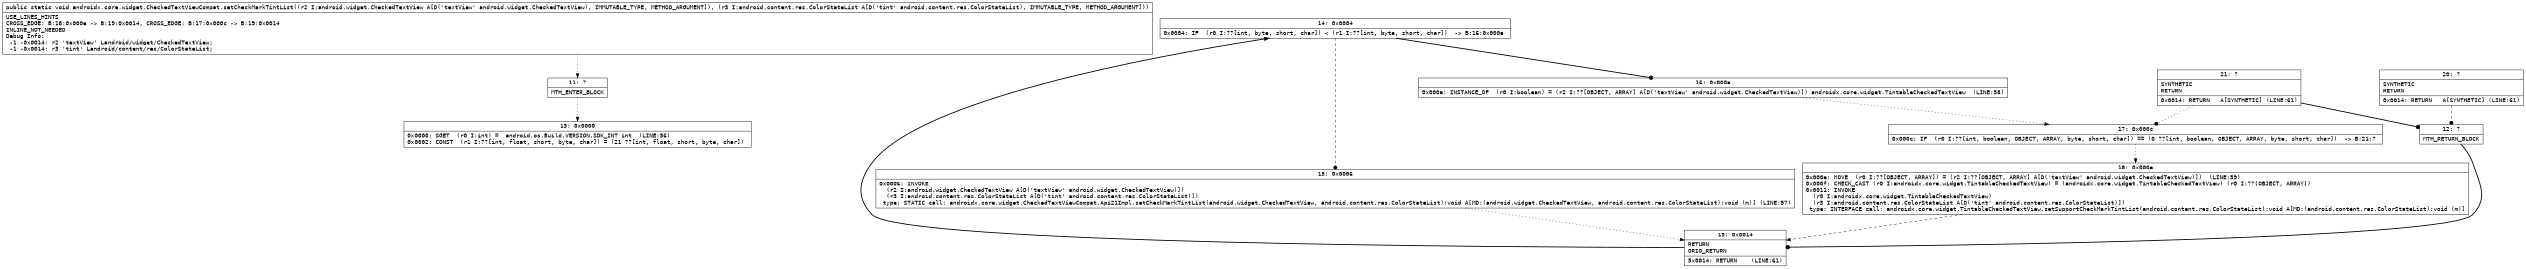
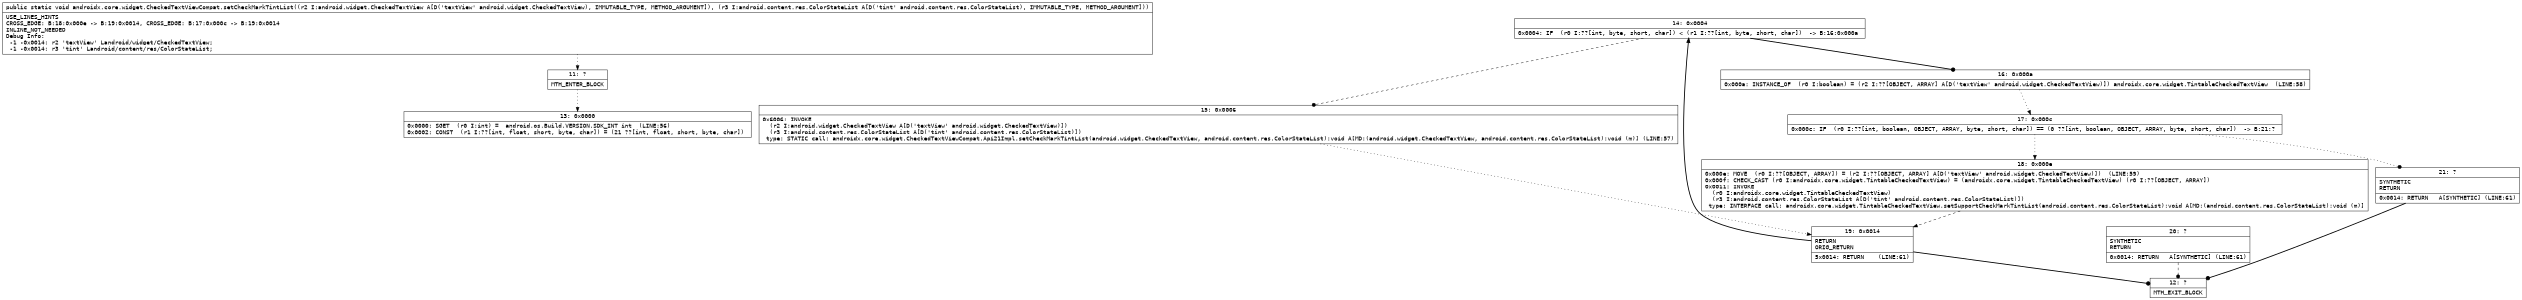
edge "21: ?" -> "17: 0x000c": reversed
node "12: ?": text "MTH_RETURN_BLOCK" -> "MTH_EXIT_BLOCK"
node "15: 0x0006": text "0x0006: INVOKE" -> "0x6006: INVOKE"
edge "12: ?" -> "19: 0x0014": reversed
